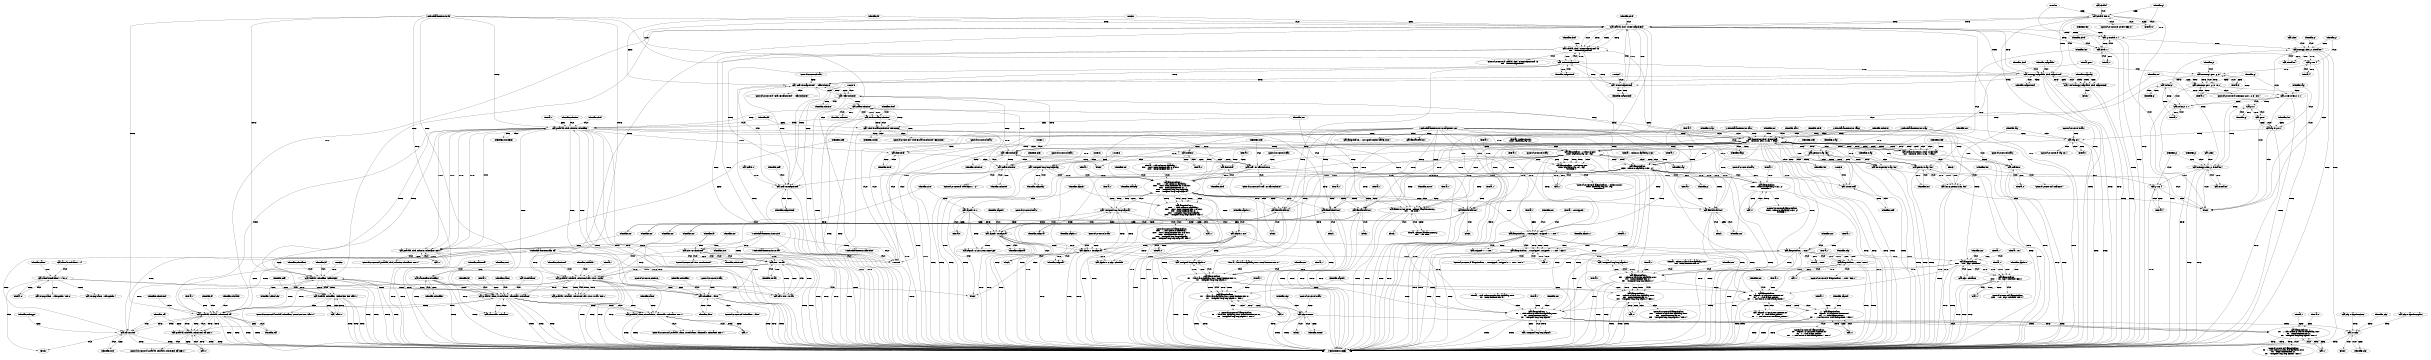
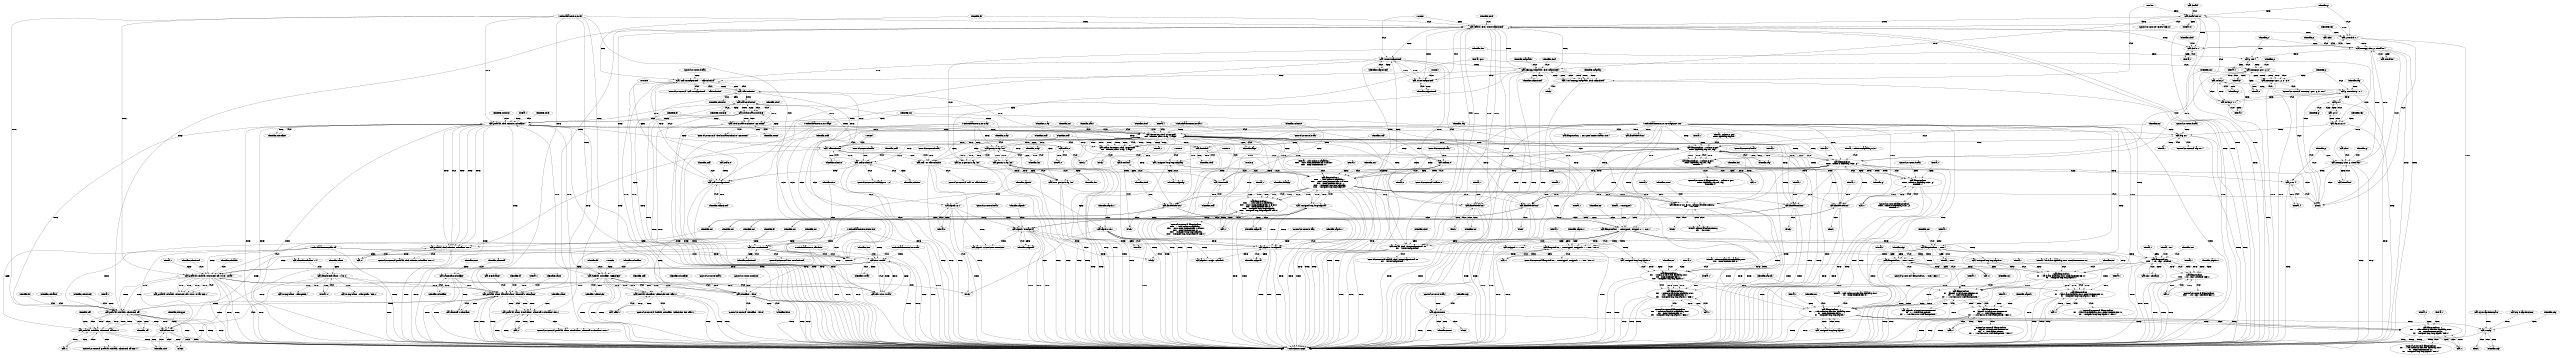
edge "(Literal,'A')" -> "(Call,cbuf[0] == 'A')": now "(Call,strlen(p) + 1)" -> "(Call,cbuf[0] == 'A')"
edge "(Call,read(fd, cbuf, (size_t)xcap_sizeof))" -> "(Call,(size_t)xcap_sizeof)": now "(Call,read(fd, cbuf, (size_t)xcap_sizeof))" -> "(Call,(ssize_t)xcap_sizeof)"
edge "(Call,cap_sf1 = 0)" -> "(Call,cdp = NULL)": now "(Call,cap_sf1 = 0)" -> "(MethodReturn,RET)"
node "(Call,pread(fd, name, sizeof(name), name_off + xsh_name))": label "(Call,pread(fd, name, sizeof(name), name_off + xsh_name))" -> "(Call,pread(fd, name, badread(name), name_off + xsh_name))"
